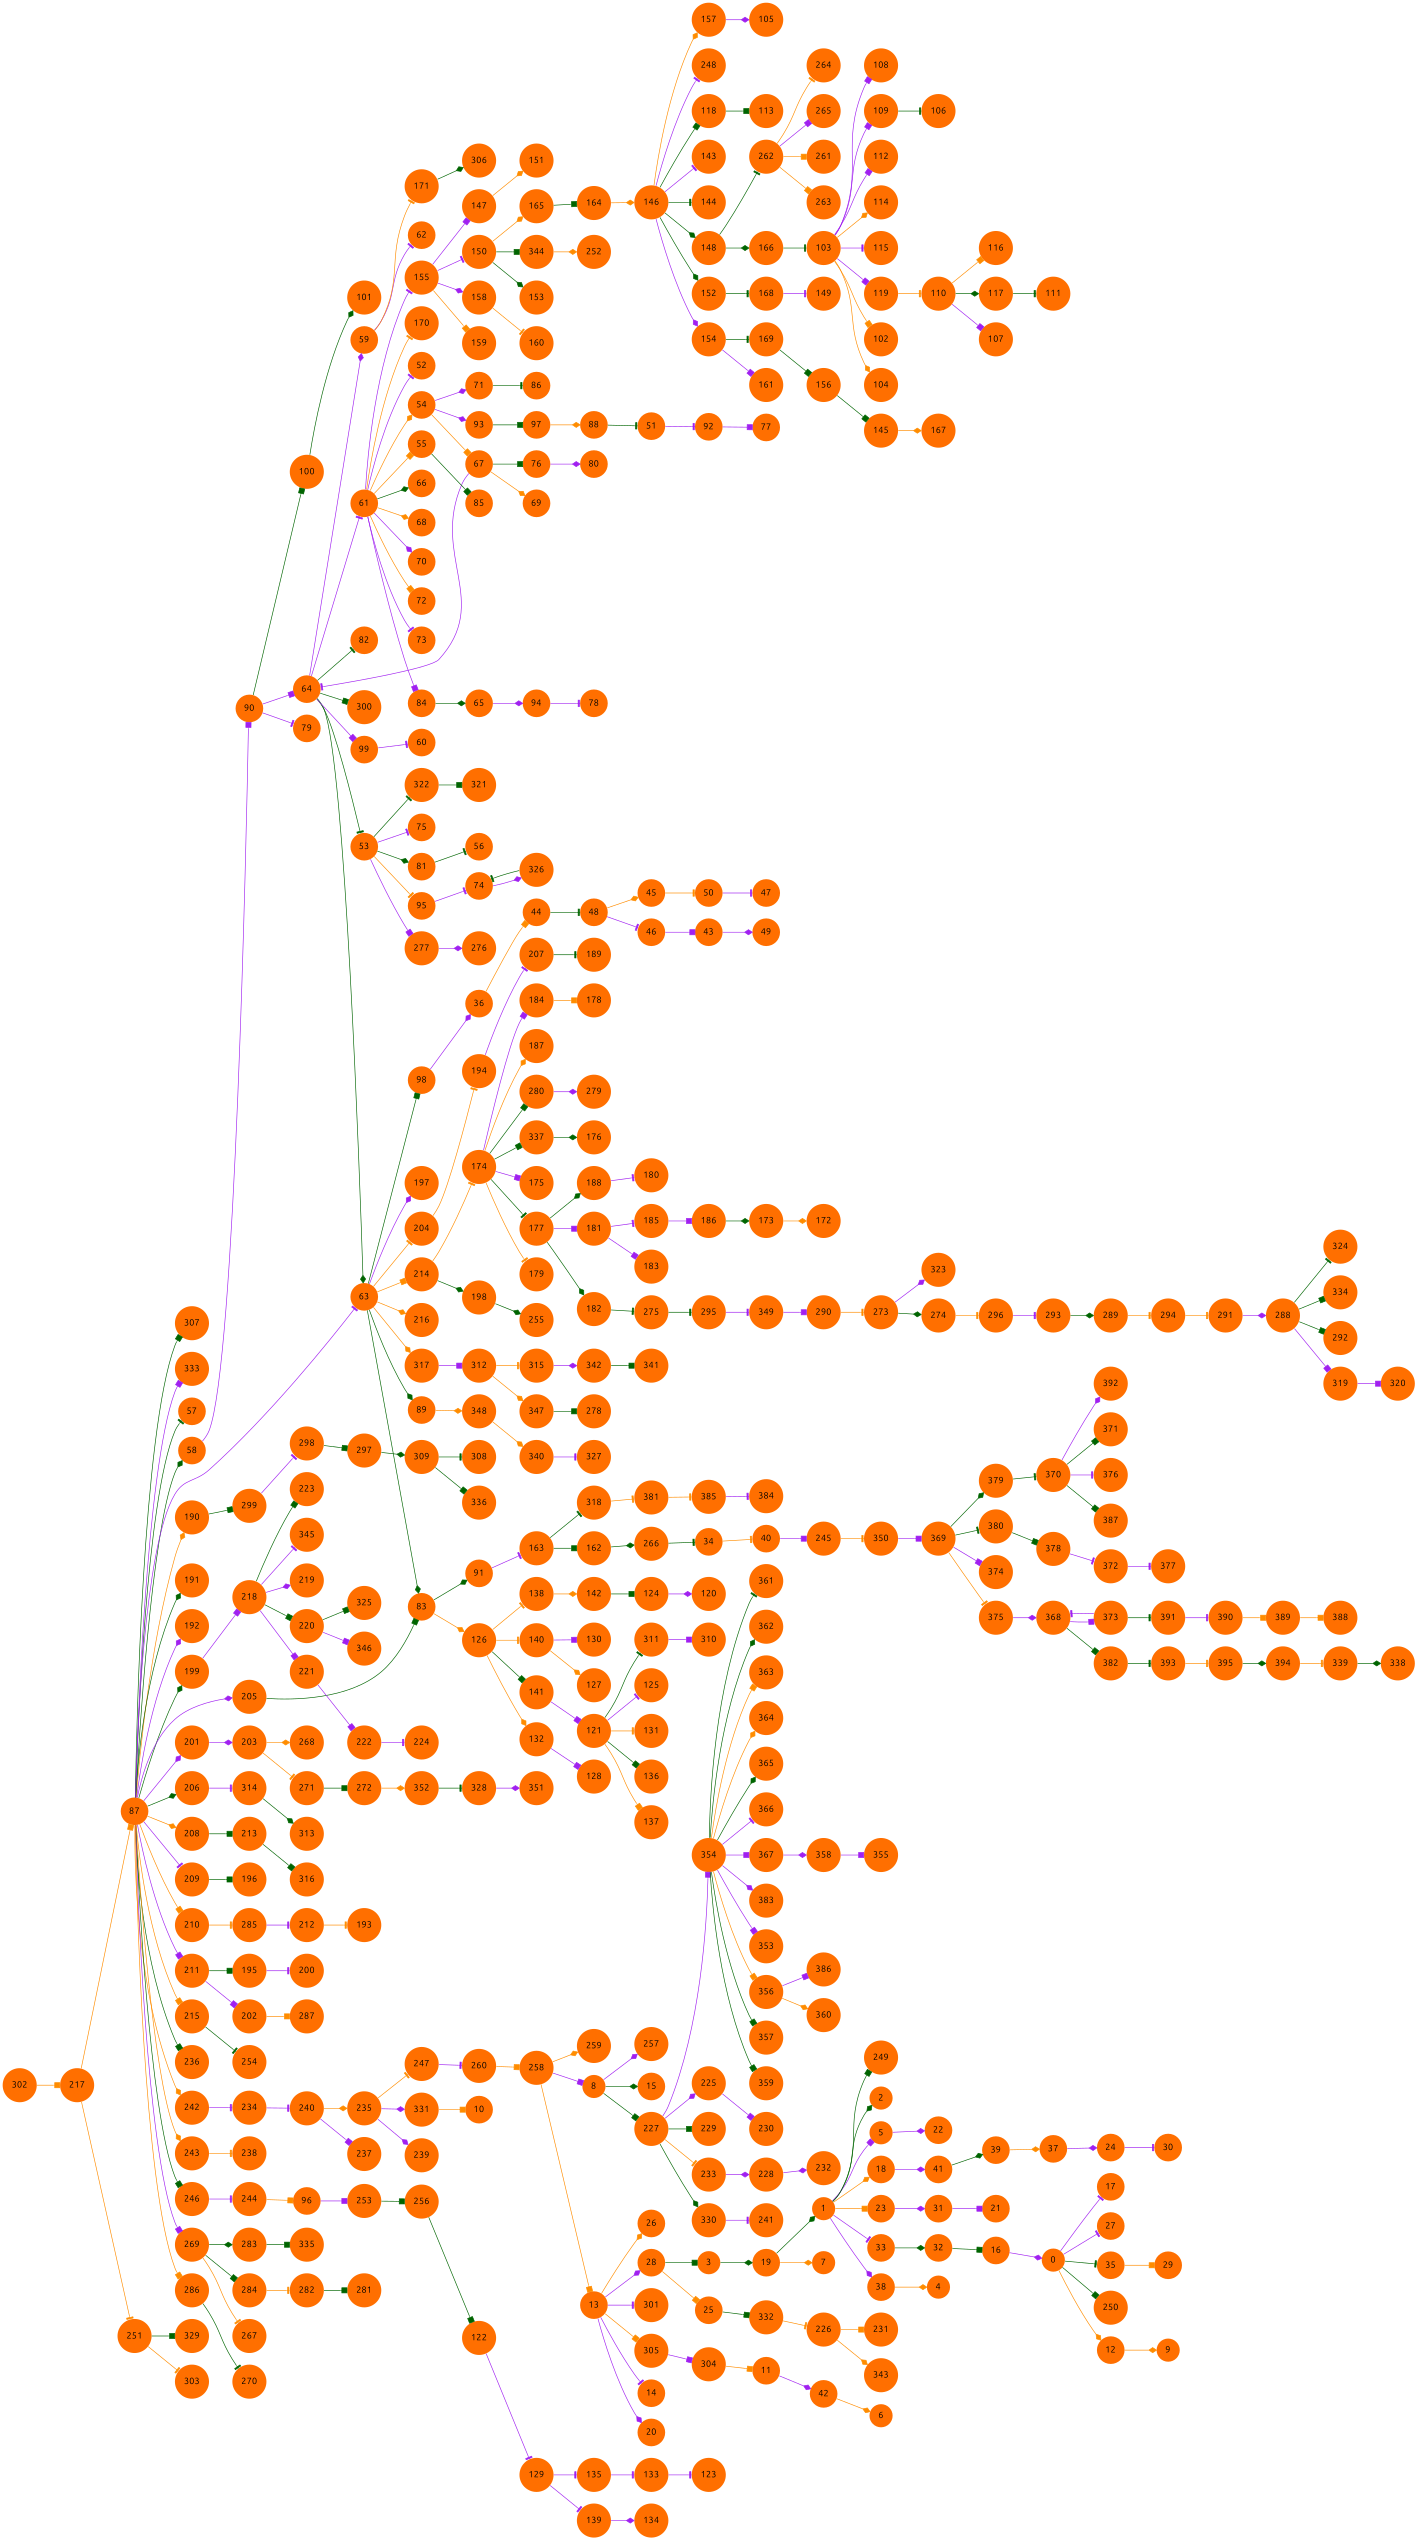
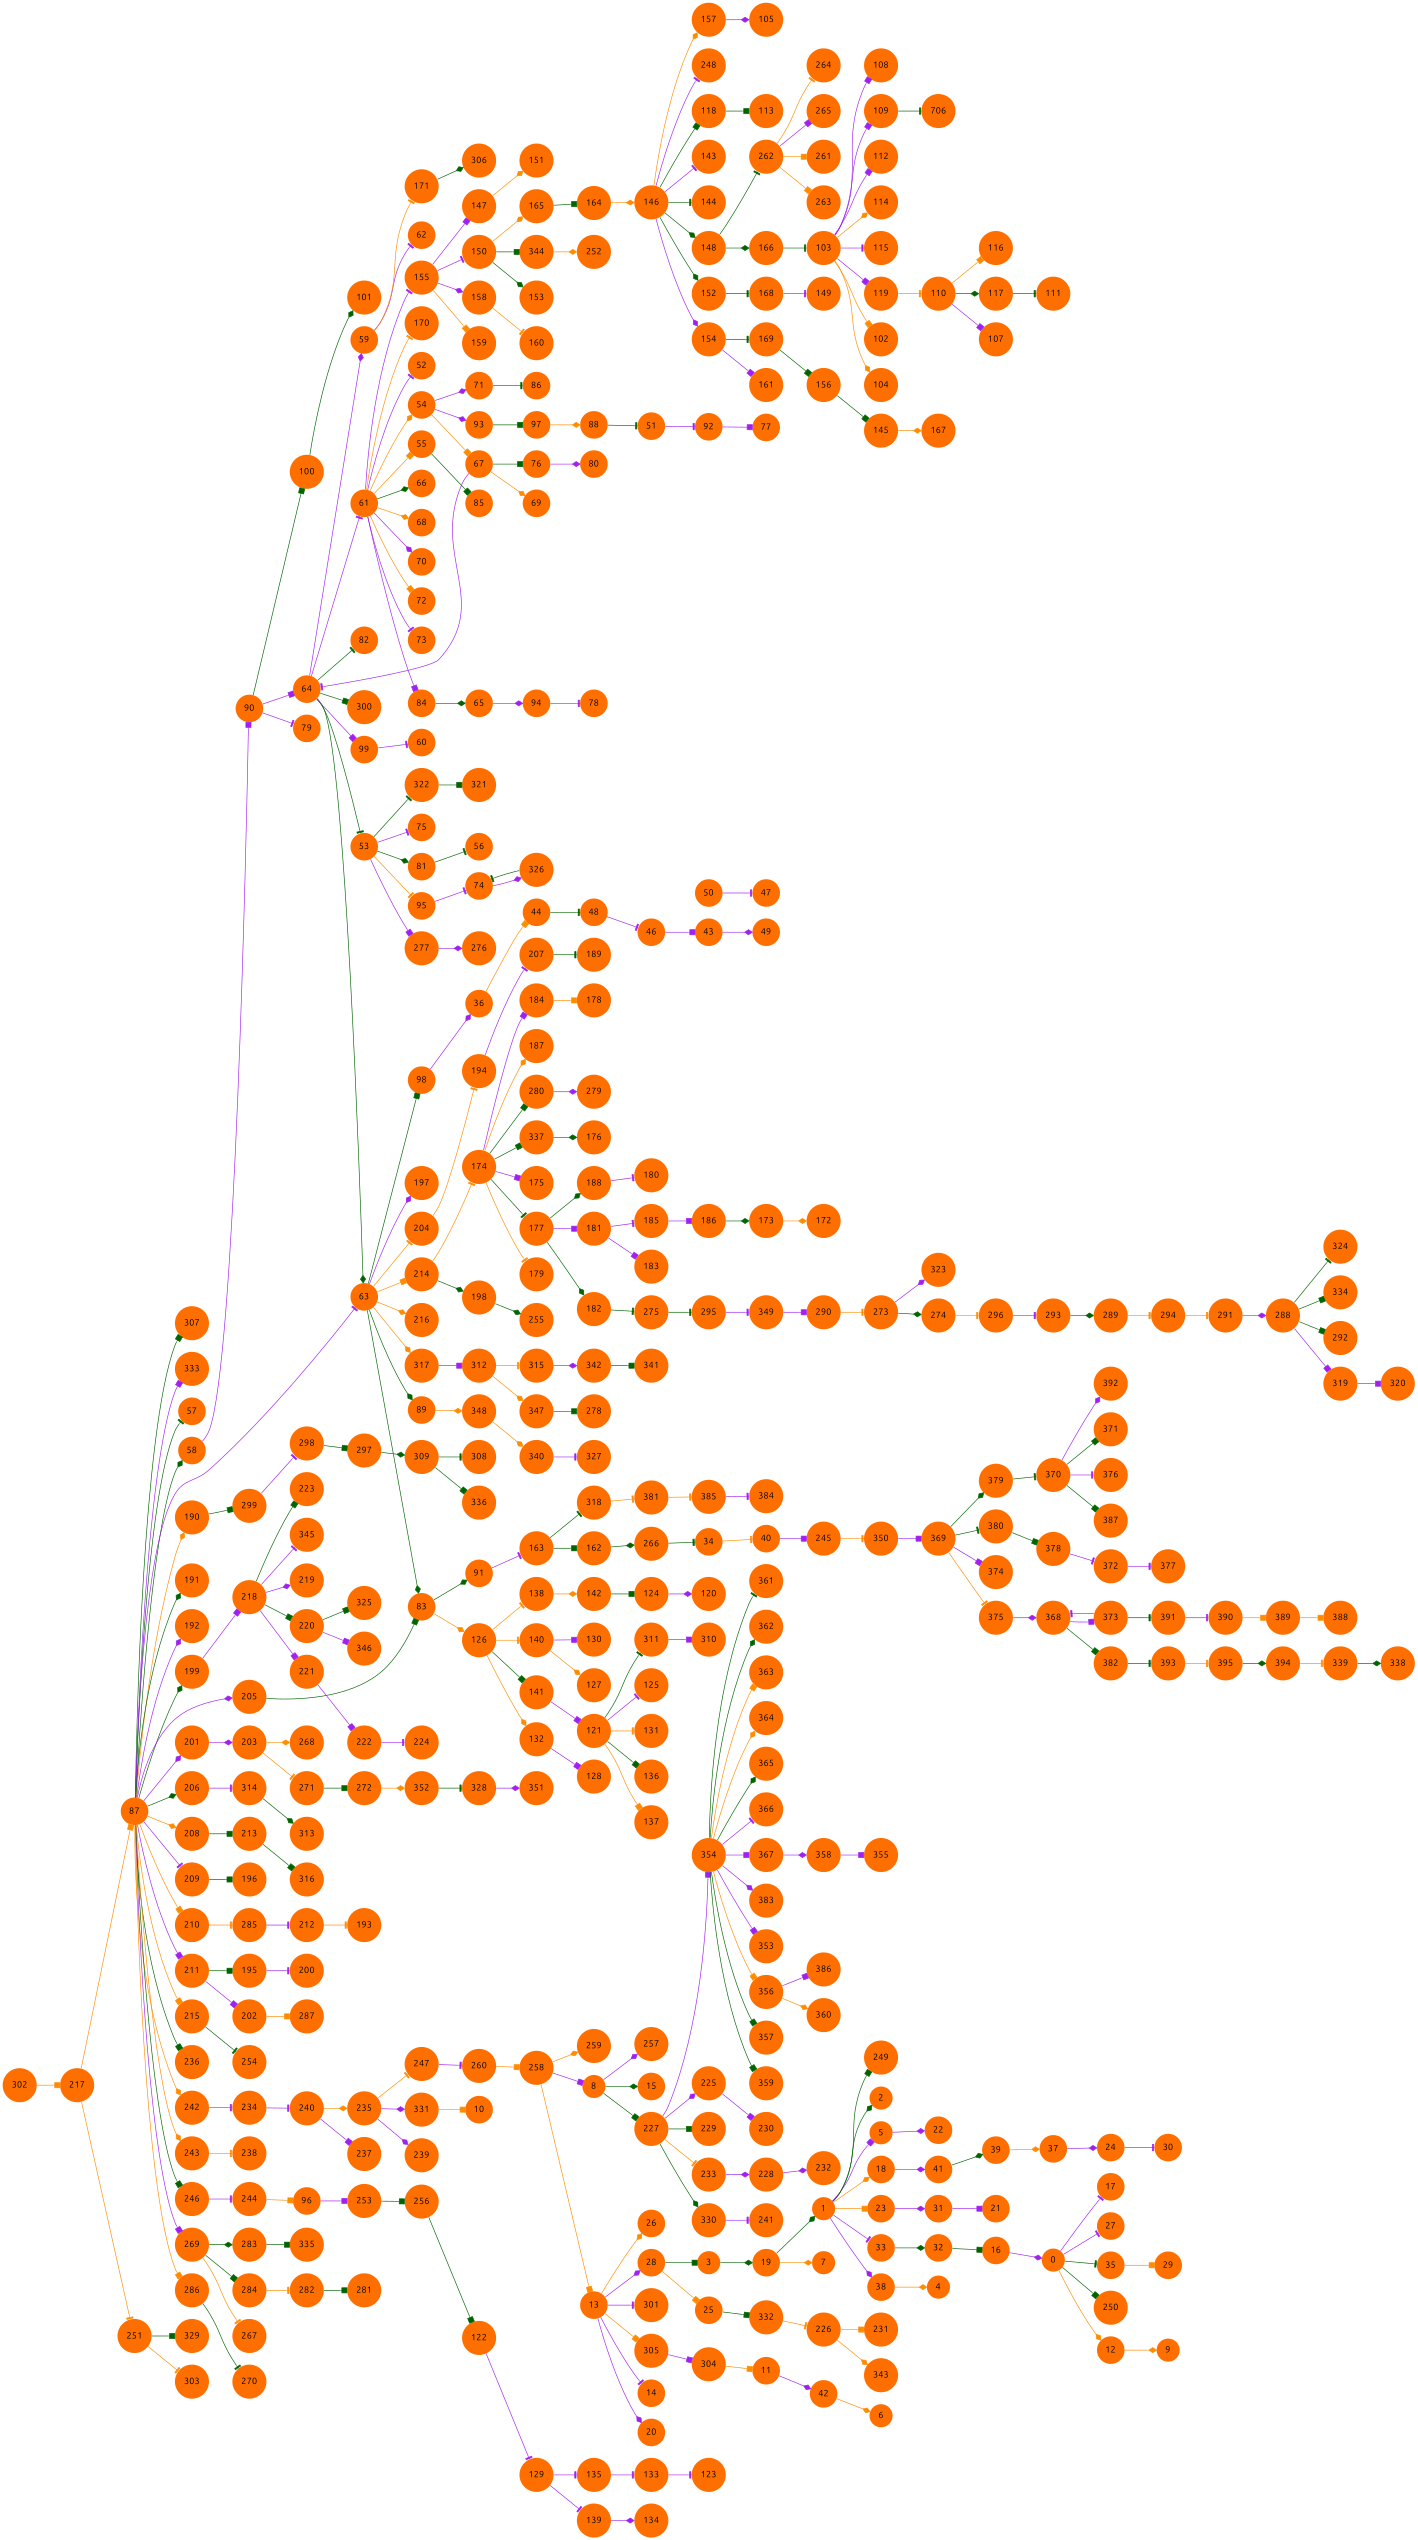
node "106": label "106" -> "706"
node "45": removed
